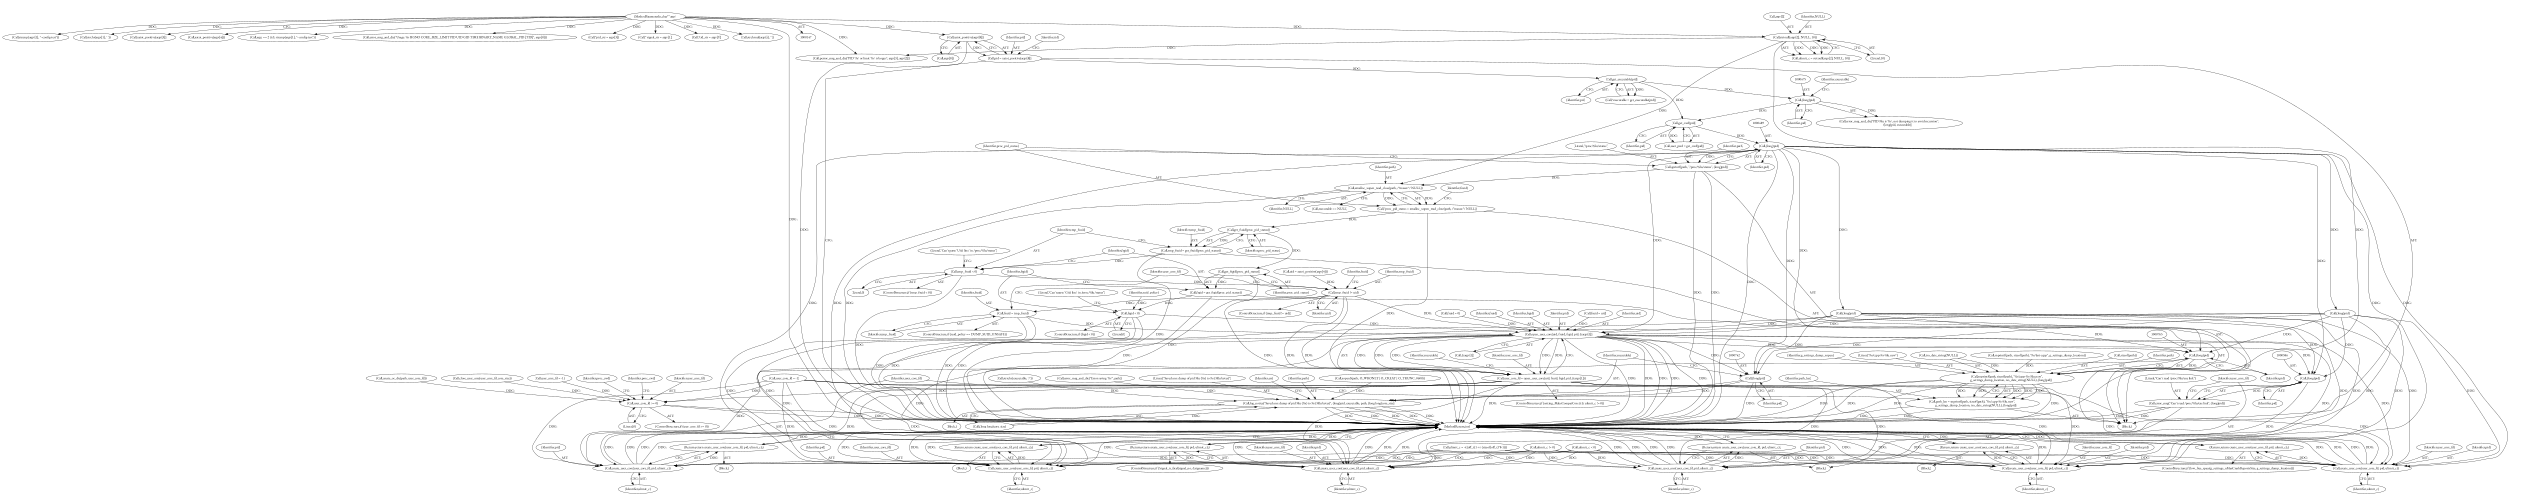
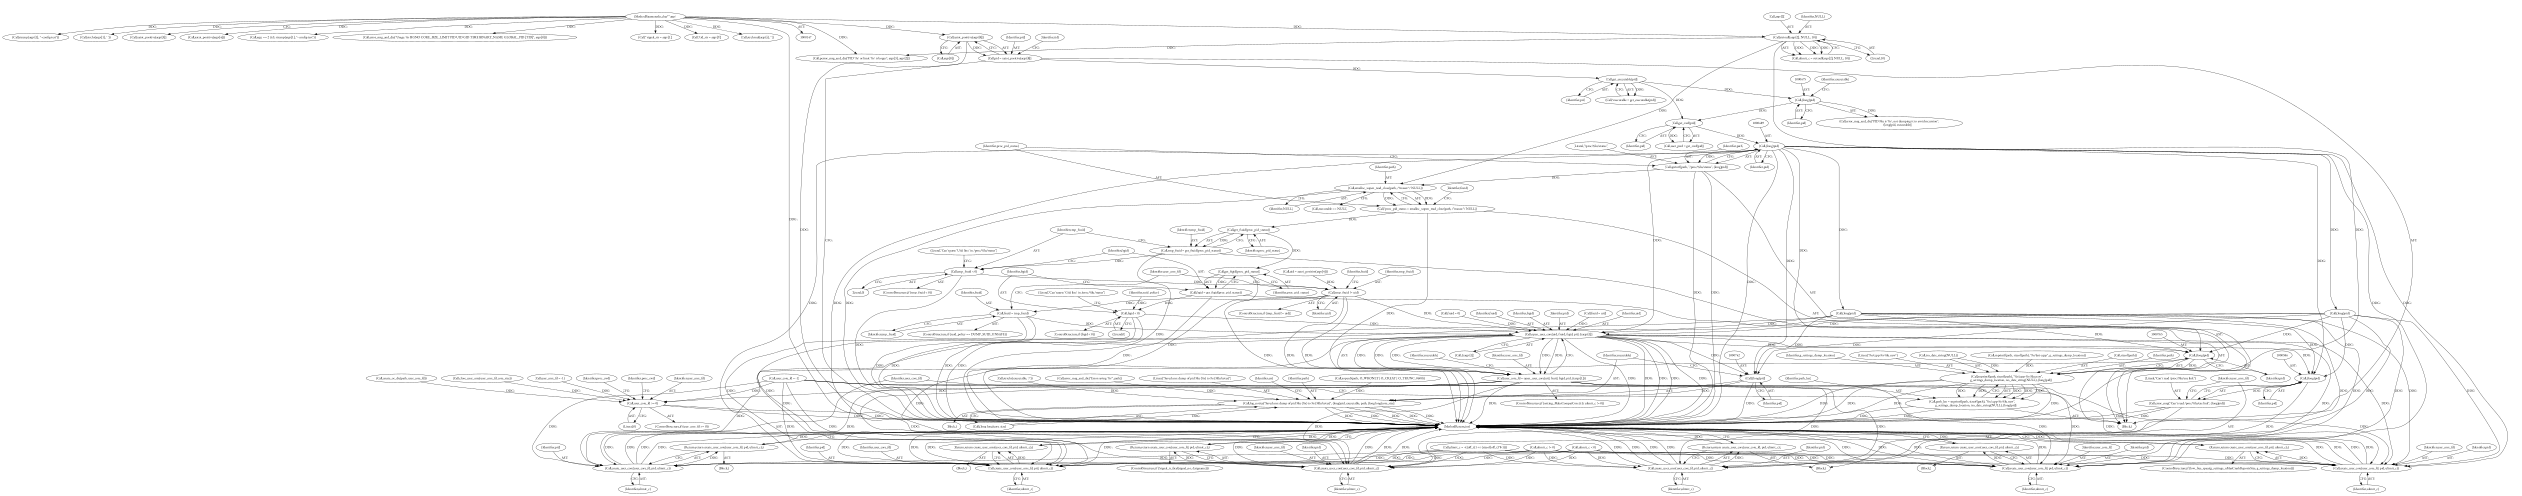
node "(Call,*pid_str = argv[3])": removed
edge "(Call,fsgid = get_fsgid(proc_pid_status))" -> "(Call,get_fsgid(proc_pid_status))": added, label "CFG:"
node "(Identifier,g_settings_dump_xopen)": label "(Identifier,g_settings_dump_xopen)" -> "(Identifier,g_settings_dump_location)"
